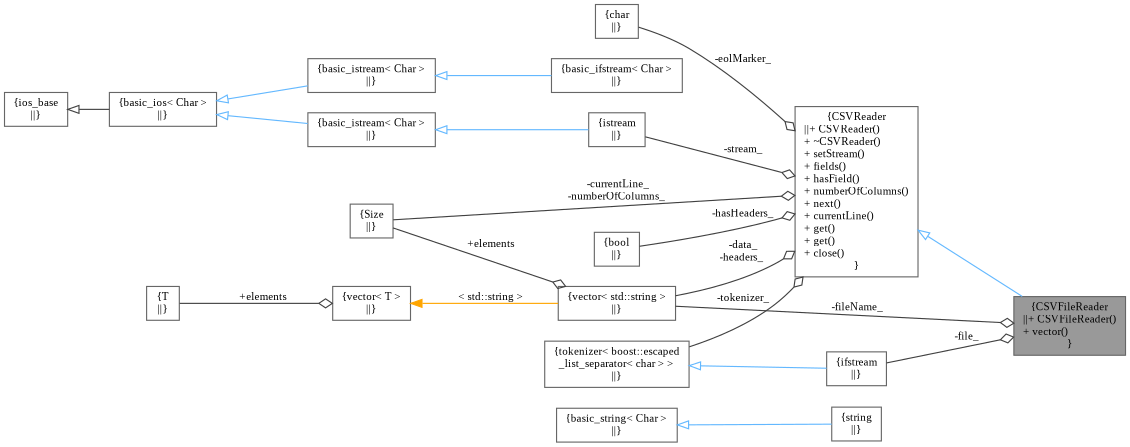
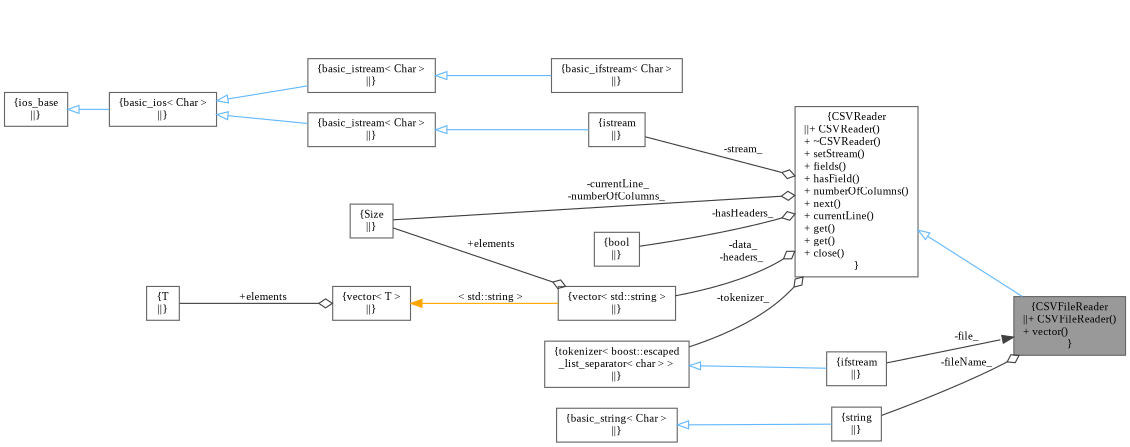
node "{char ||}": removed
edge "{basic_ios< Char > ||}" -> "{ios_base ||}": color grey25 -> steelblue1
edge "{vector< std::string > ||}" -> "{CSVFileReader ||+ CSVFileReader() + vector() }": now "{string ||}" -> "{CSVFileReader ||+ CSVFileReader() + vector() }"
edge "{ifstream ||}" -> "{CSVFileReader ||+ CSVFileReader() + vector() }": arrowhead odiamond -> normal
